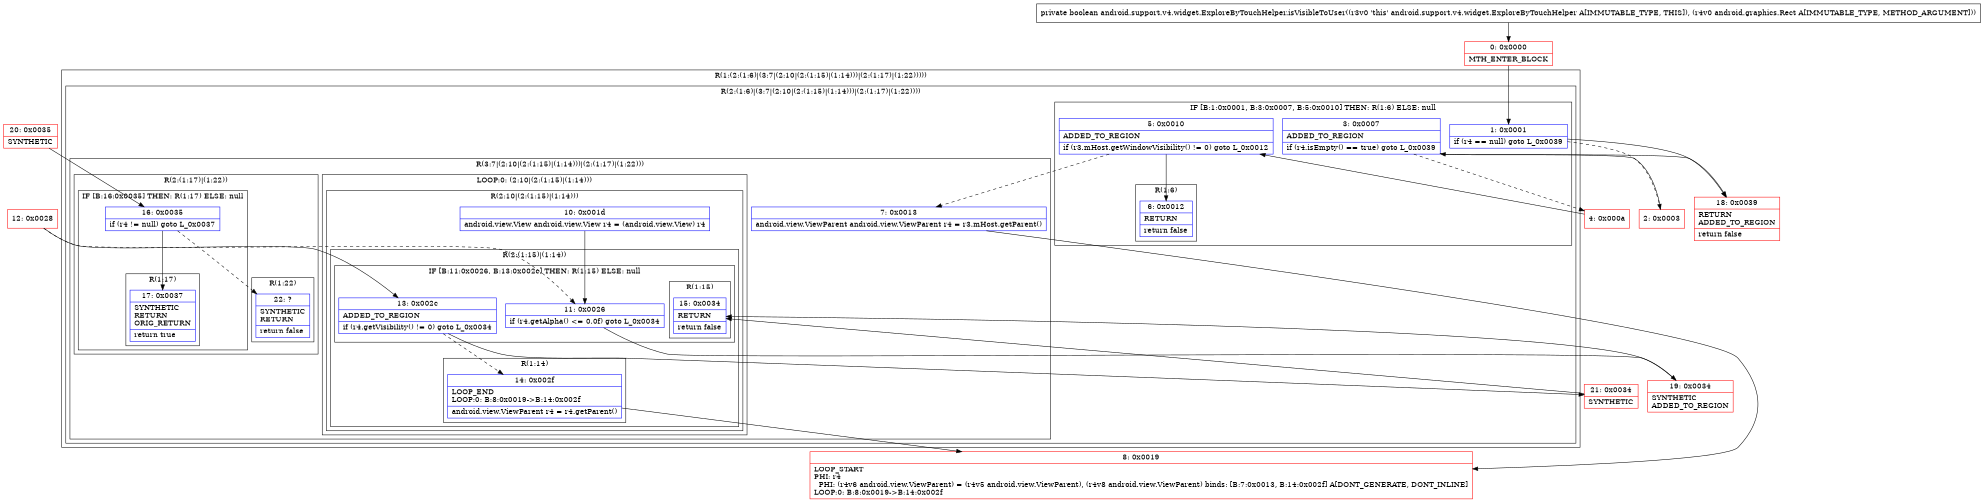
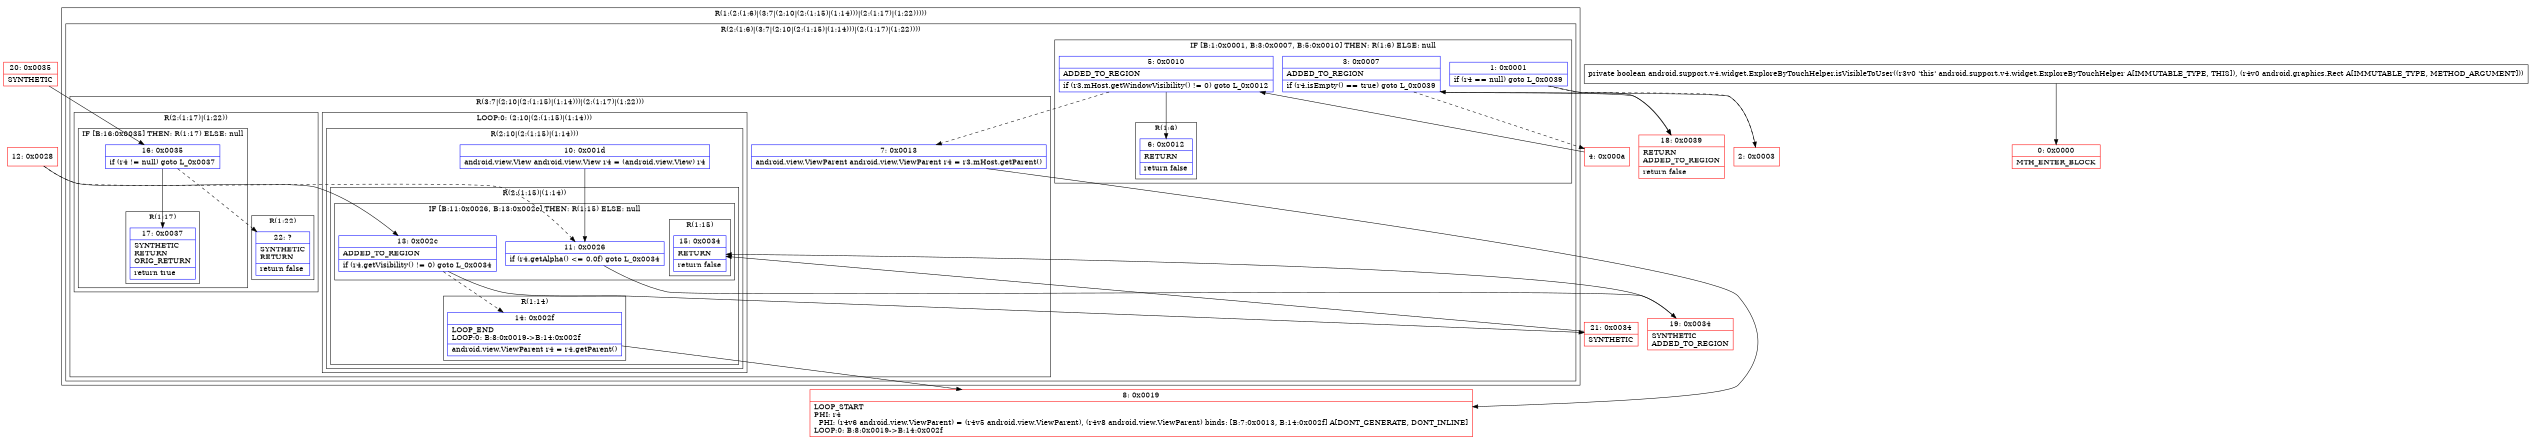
edge "0: 0x0000" -> "1: 0x0001": removed
